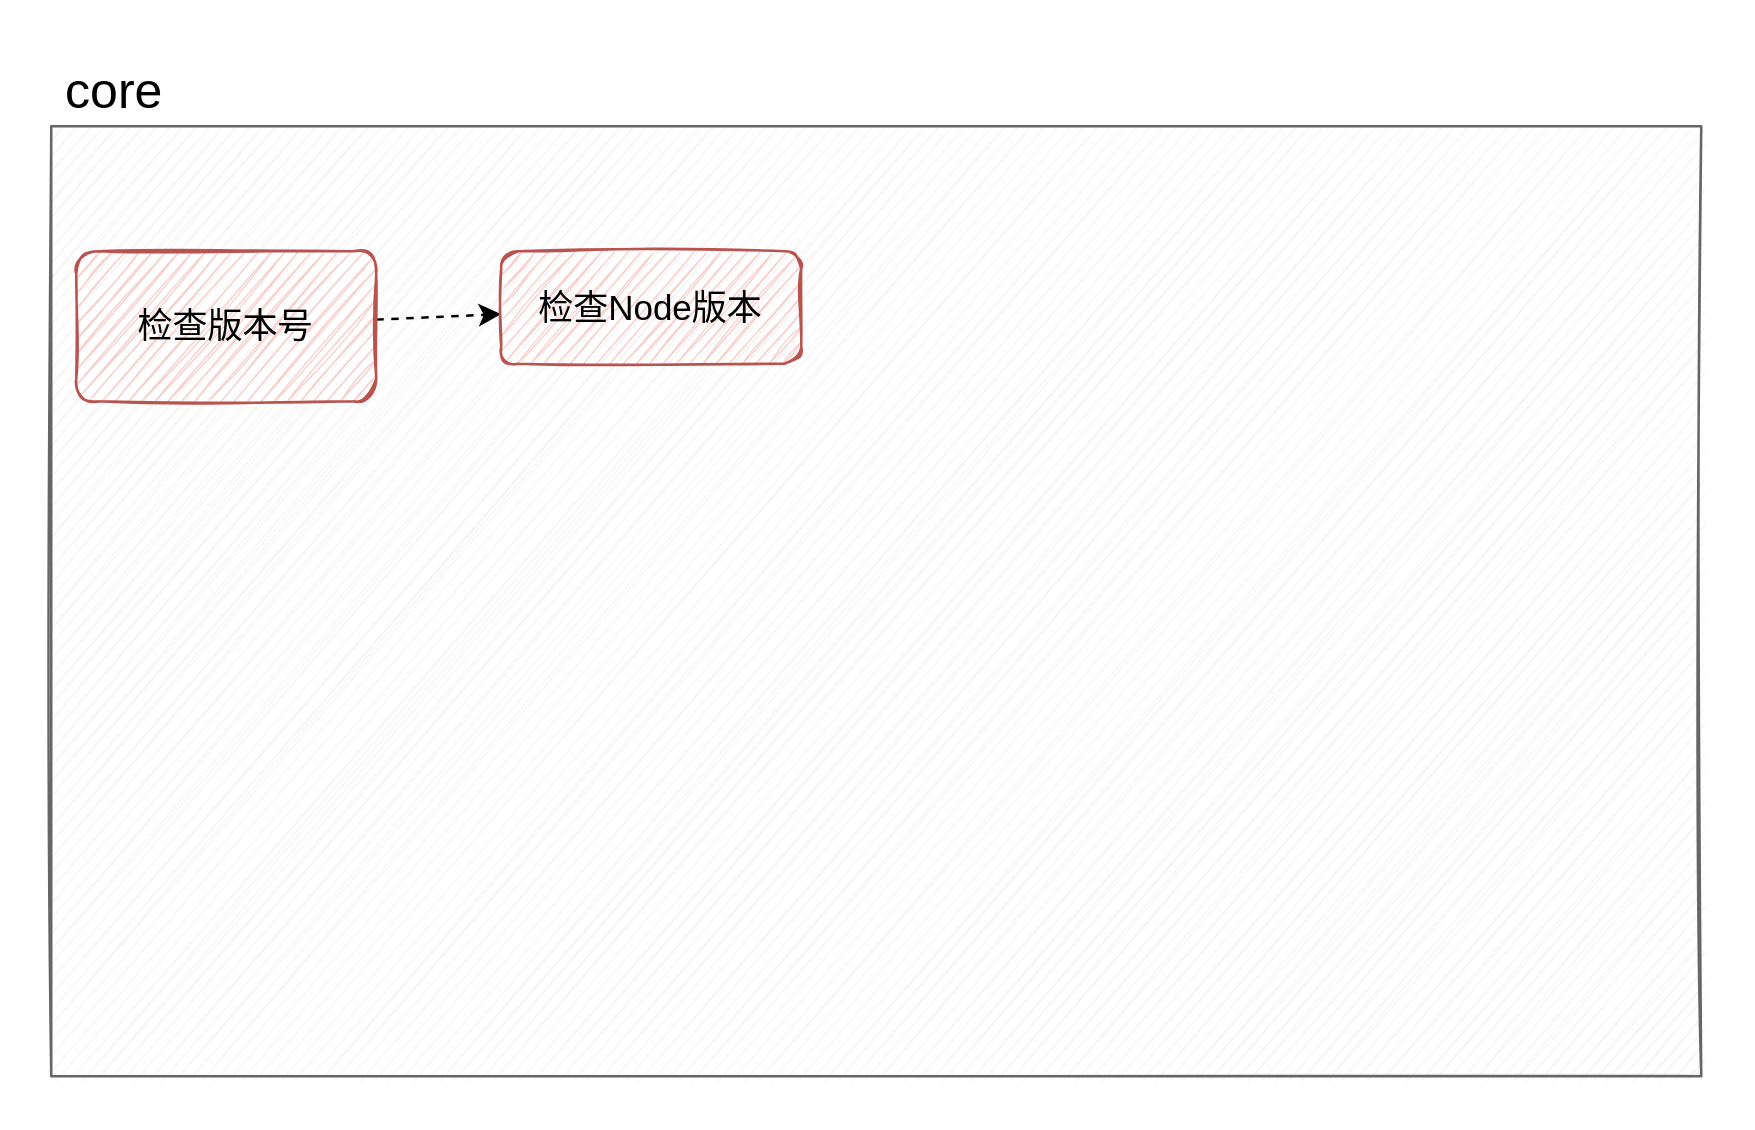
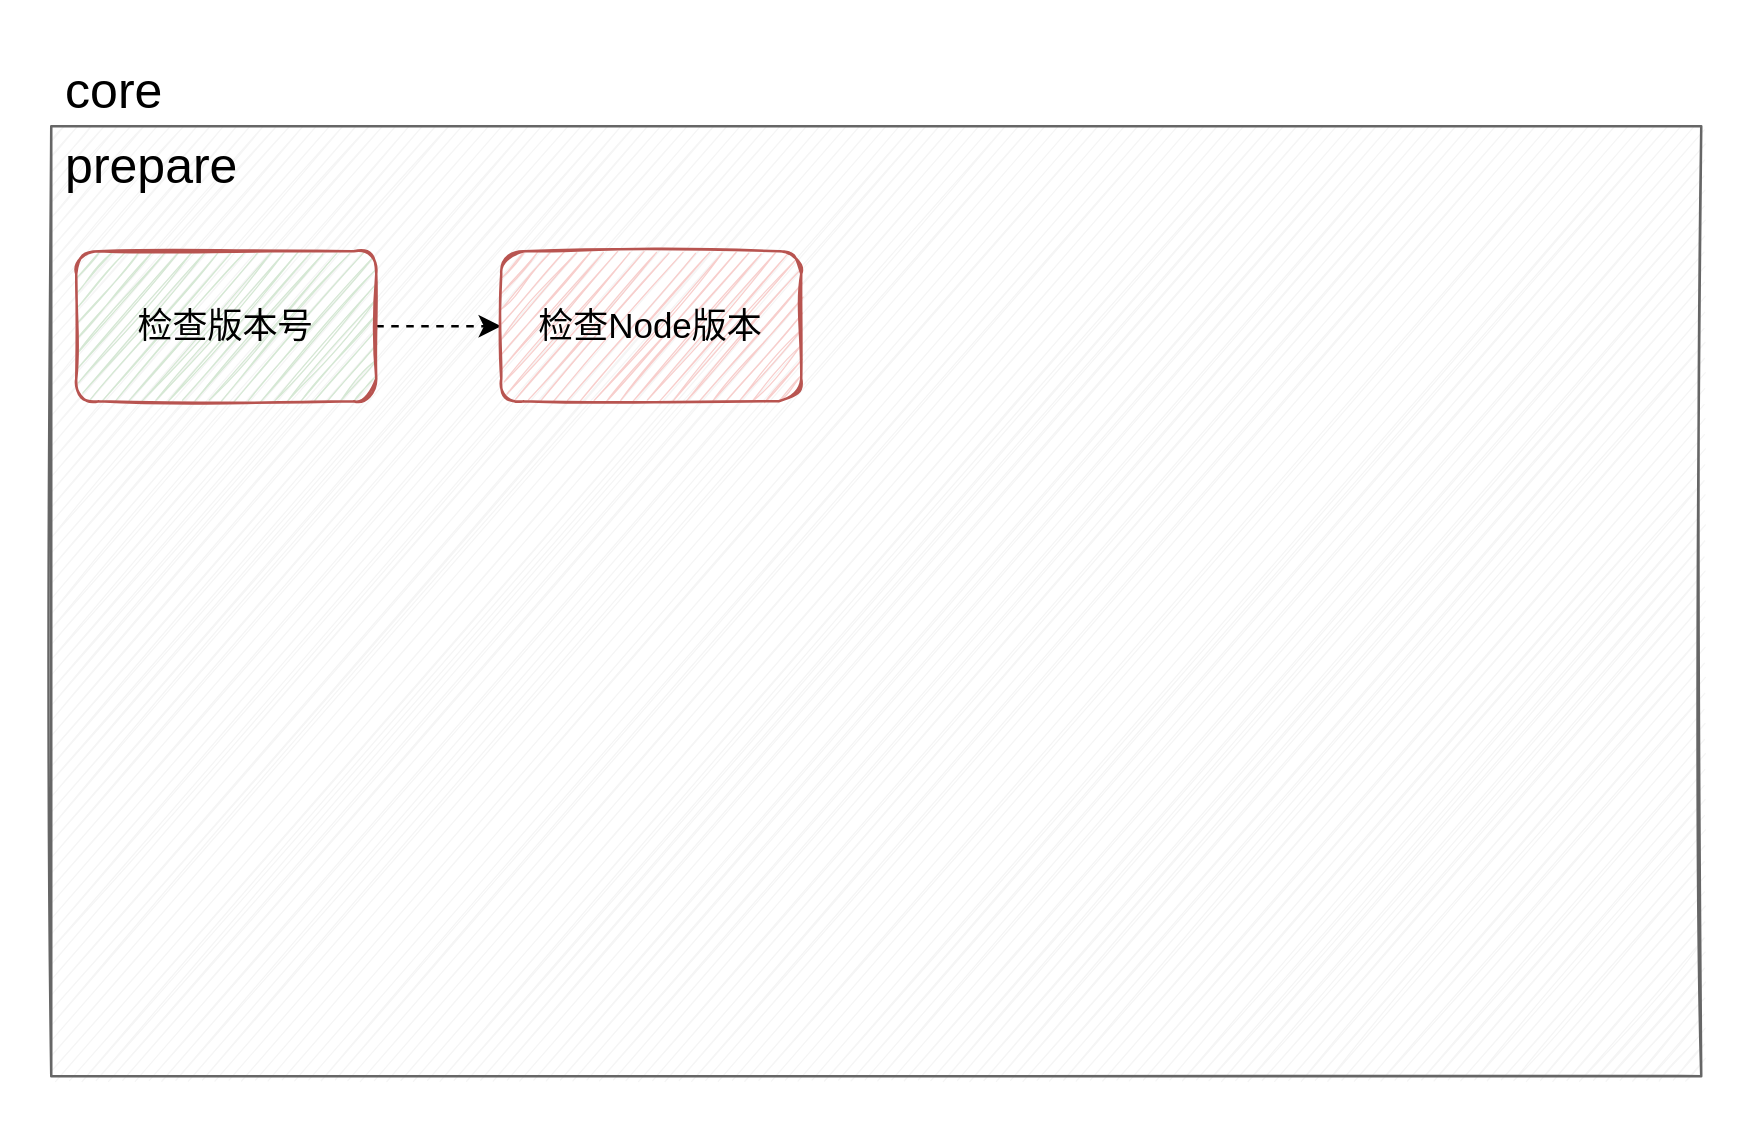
node "prepare": added
node "检查Node版本": size 300x113 -> 300x150
node "检查版本号": fillcolor #f8cecc -> #d5e8d4
